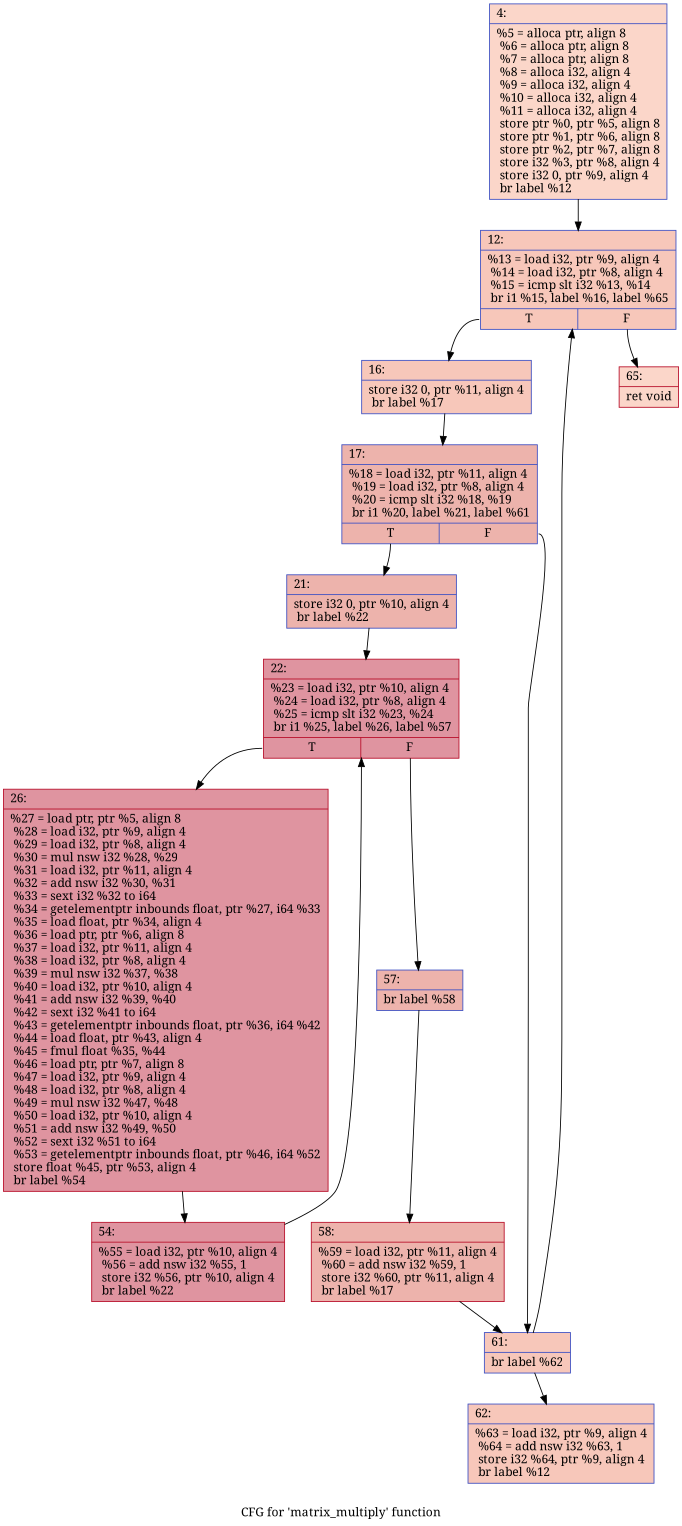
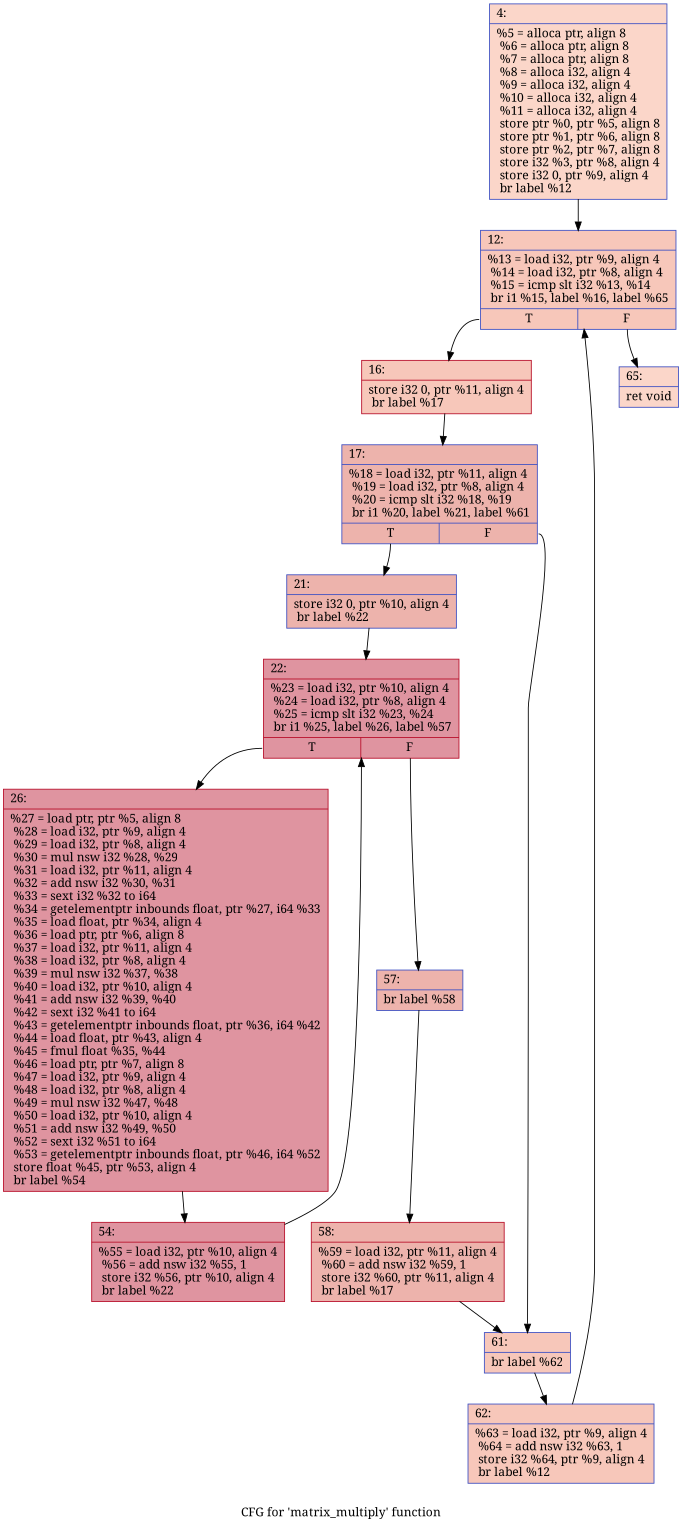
node "16:": color #3d50c3ff -> #b70d28ff
node "65:": color #b70d28ff -> #3d50c3ff
edge "61:" -> "12:": now "62:" -> "12:"
